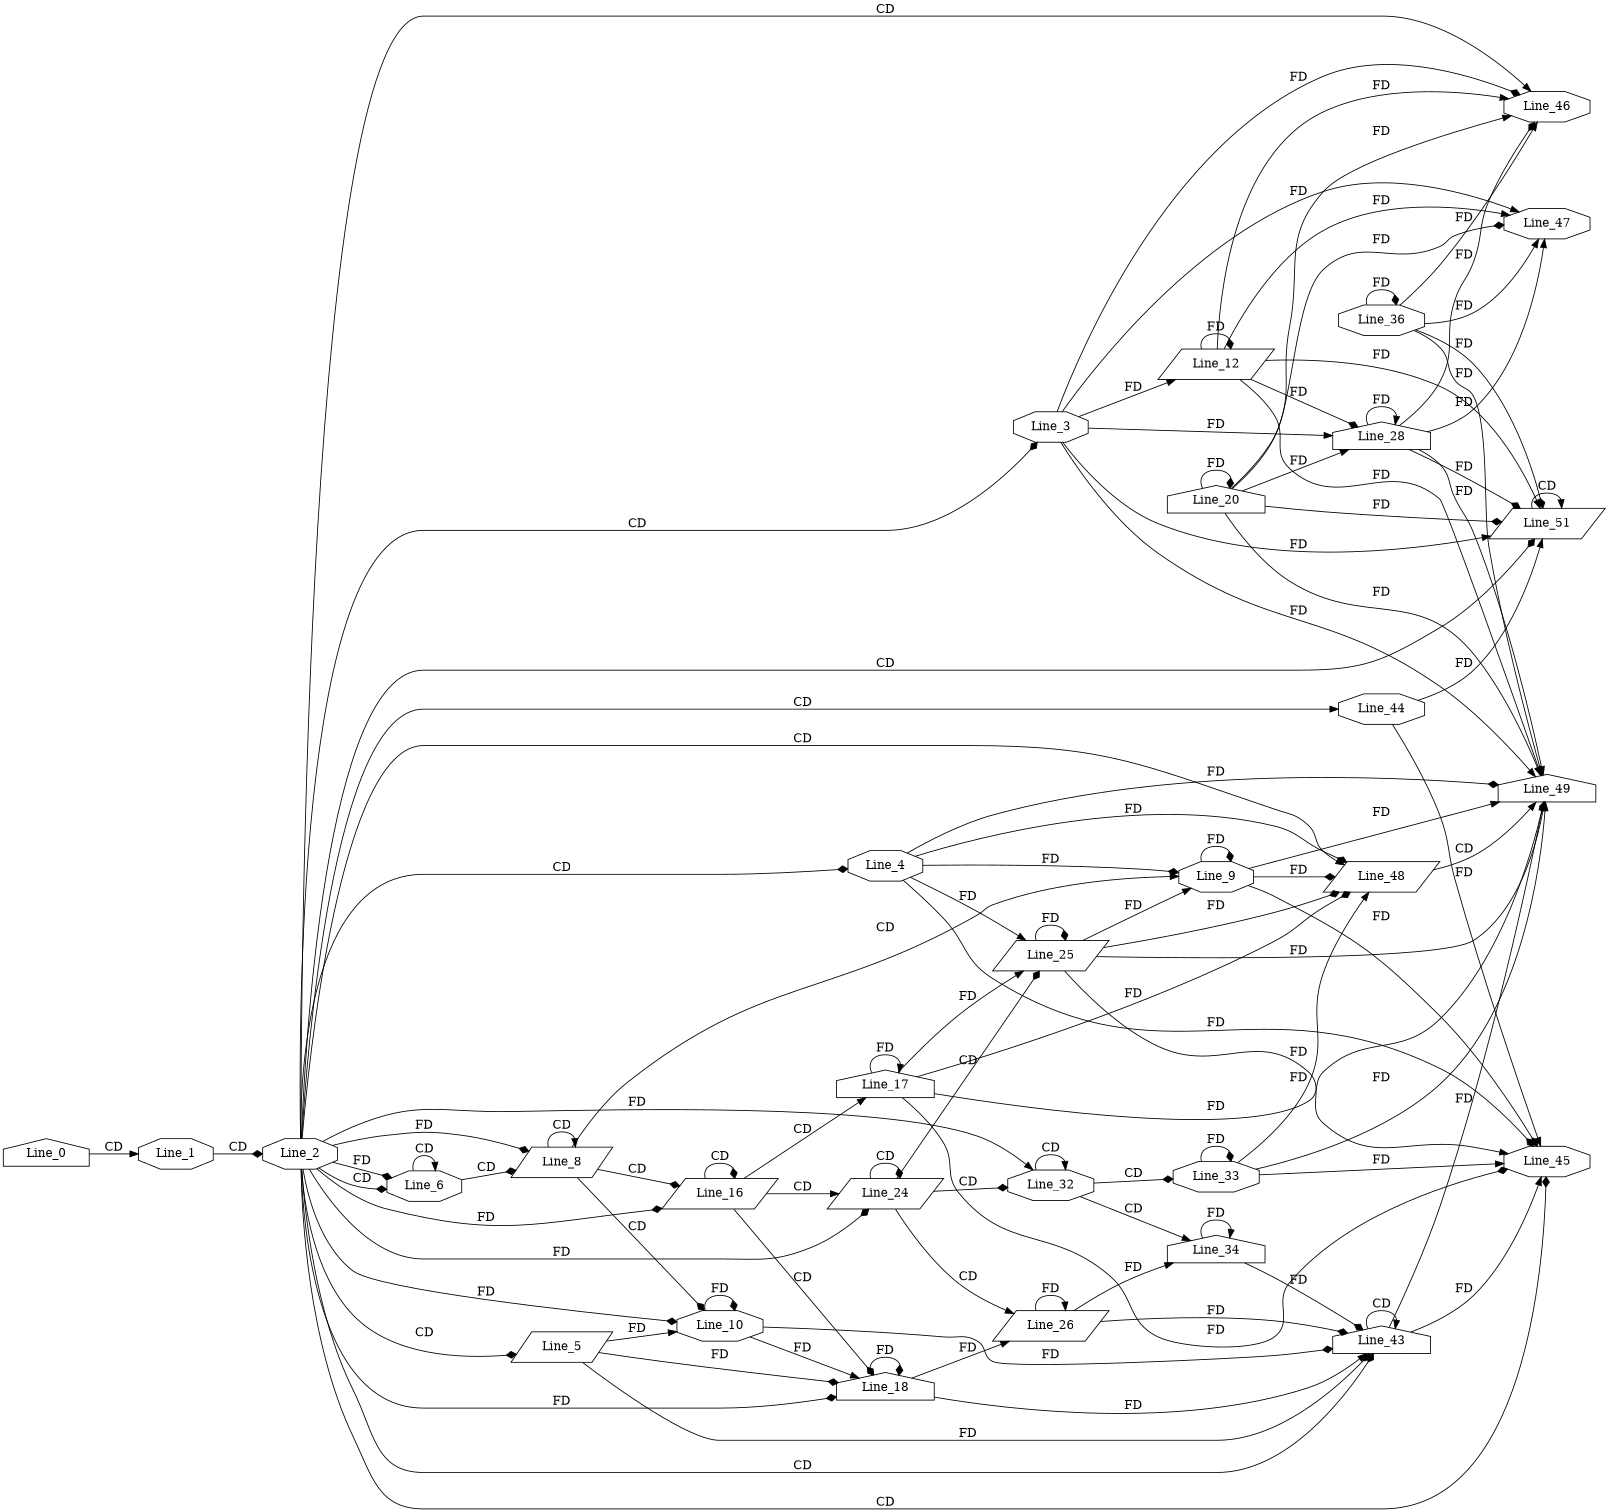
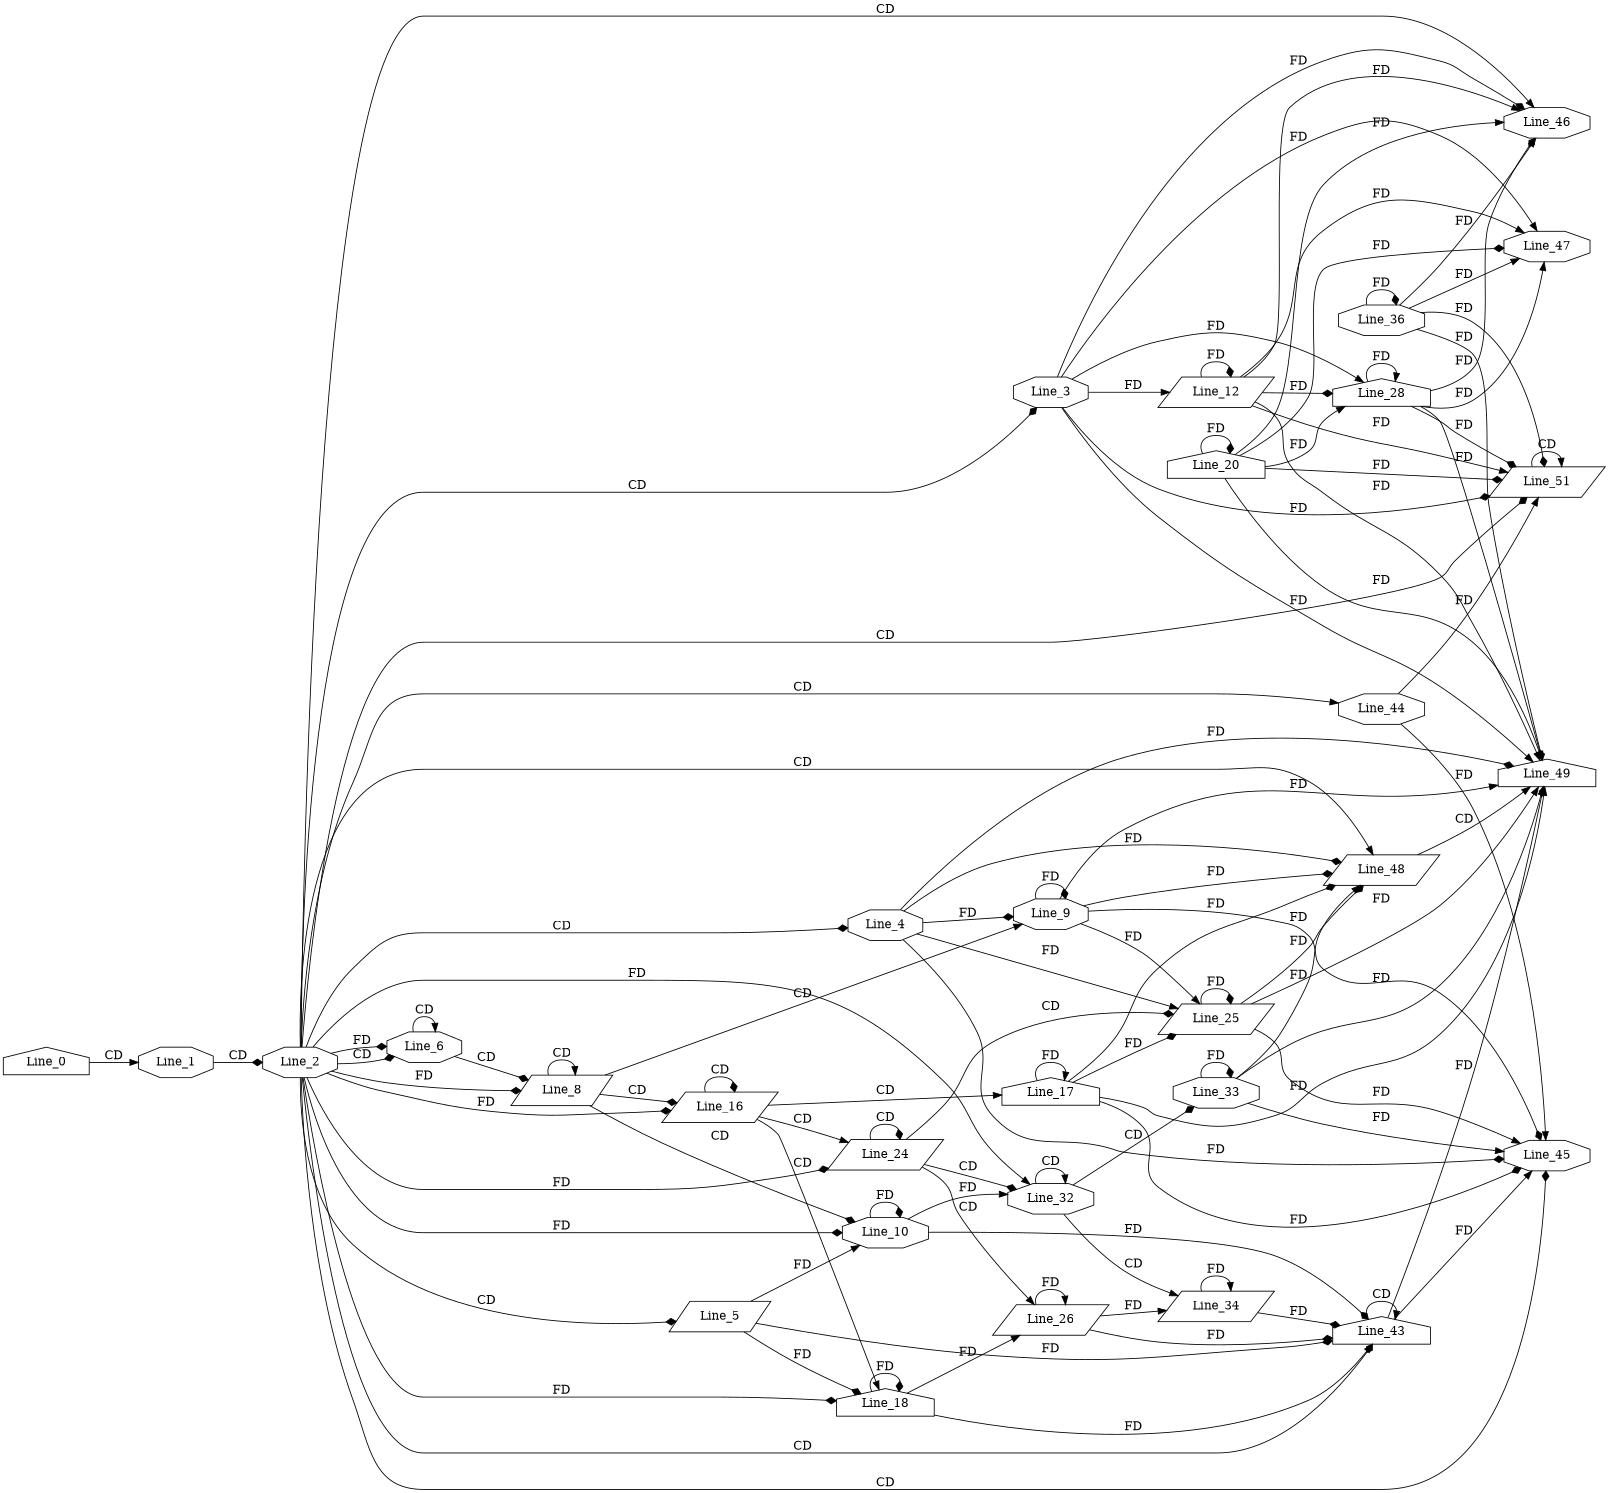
edge "Line_3" -> "Line_51": arrowhead normal -> diamond
edge "Line_25" -> "Line_9": reversed
edge "Line_17" -> "Line_25": arrowhead normal -> diamond
node "Line_34": shape house -> parallelogram
edge "Line_16" -> "Line_18": arrowhead diamond -> normal
edge "Line_10" -> "Line_18": now "Line_10" -> "Line_32"
